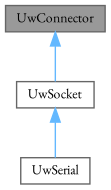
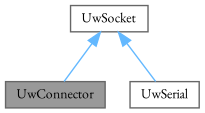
edge "UwSocket" -> "UwConnector": reversed
